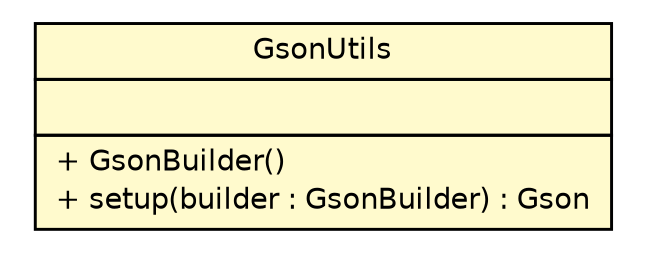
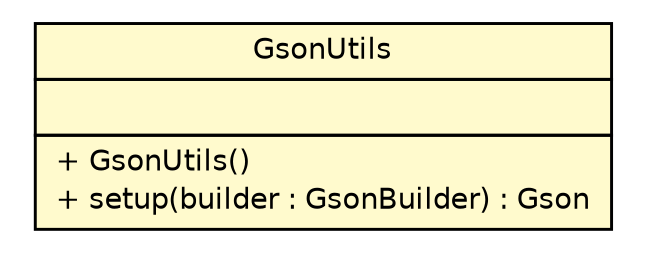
node "GsonUtils": text "+ GsonBuilder()" -> "+ GsonUtils()"
